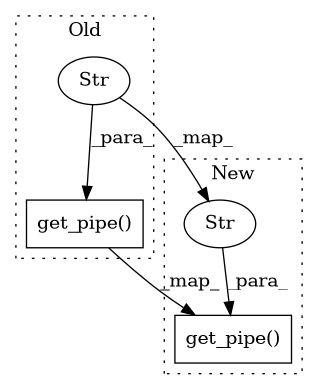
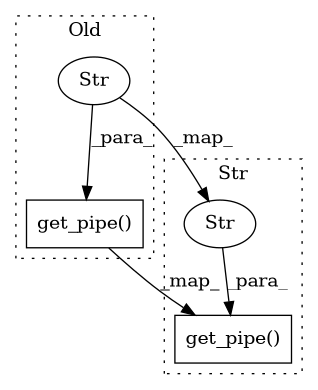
cluster "New": label "New" -> "Str"
